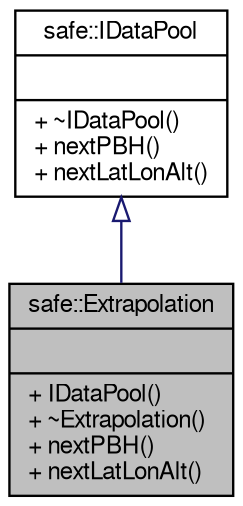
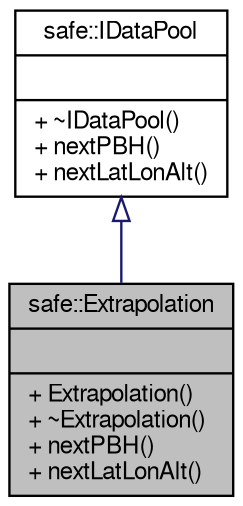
node "safe::Extrapolation": text "+ IDataPool()" -> "+ Extrapolation()"
